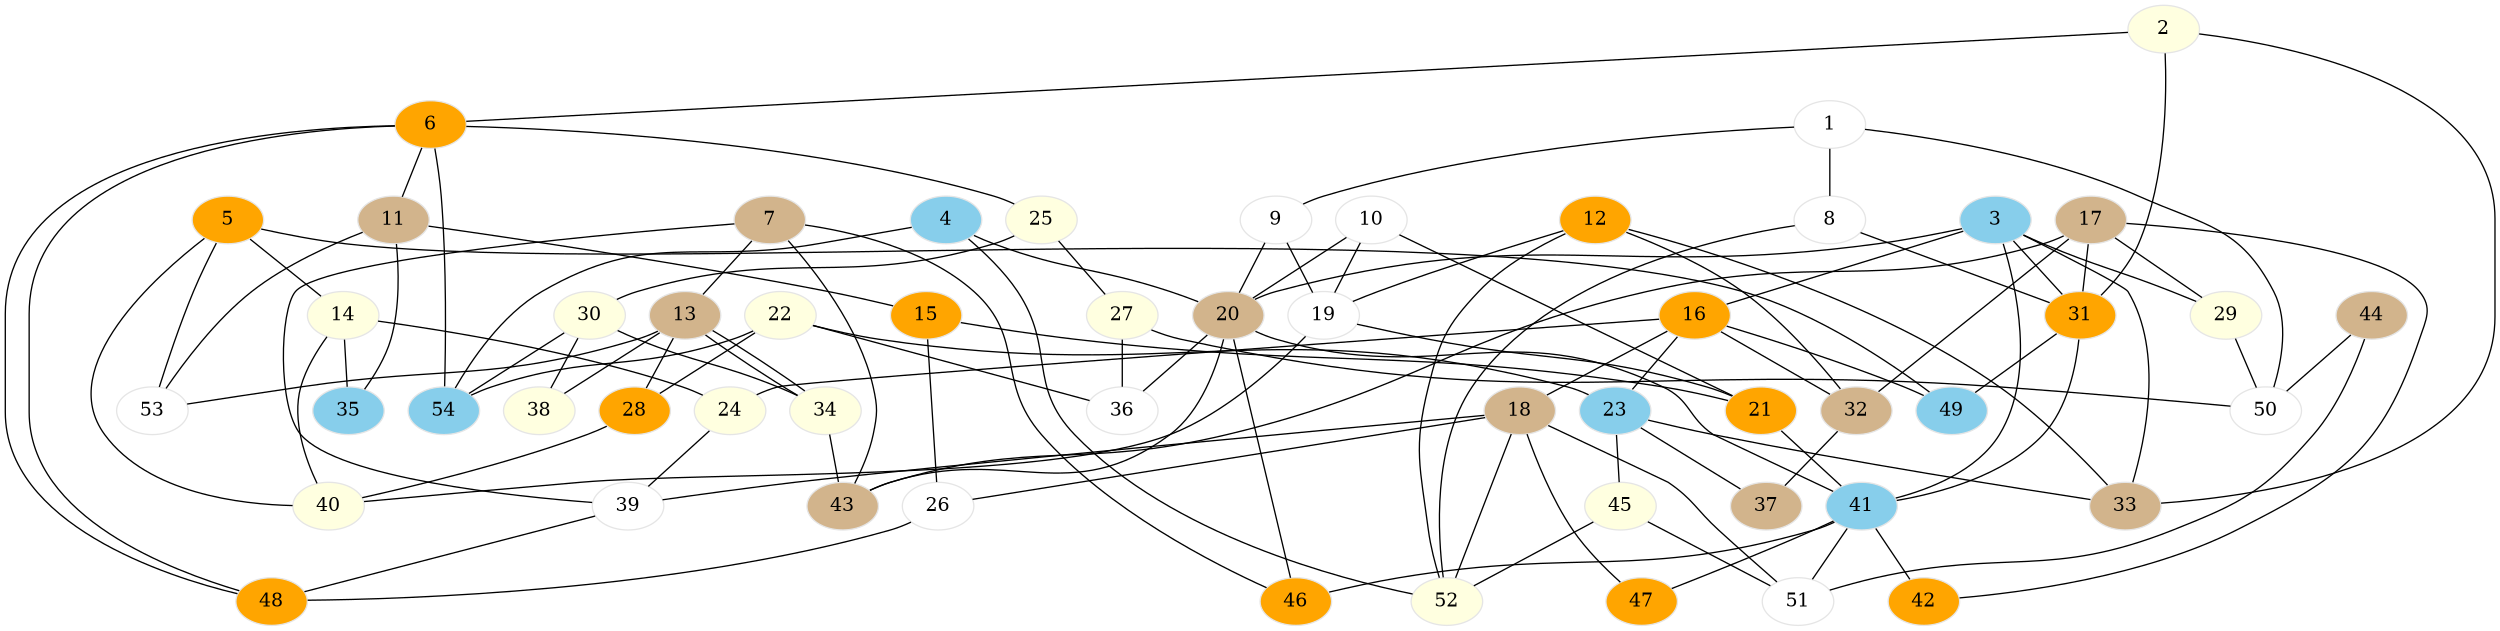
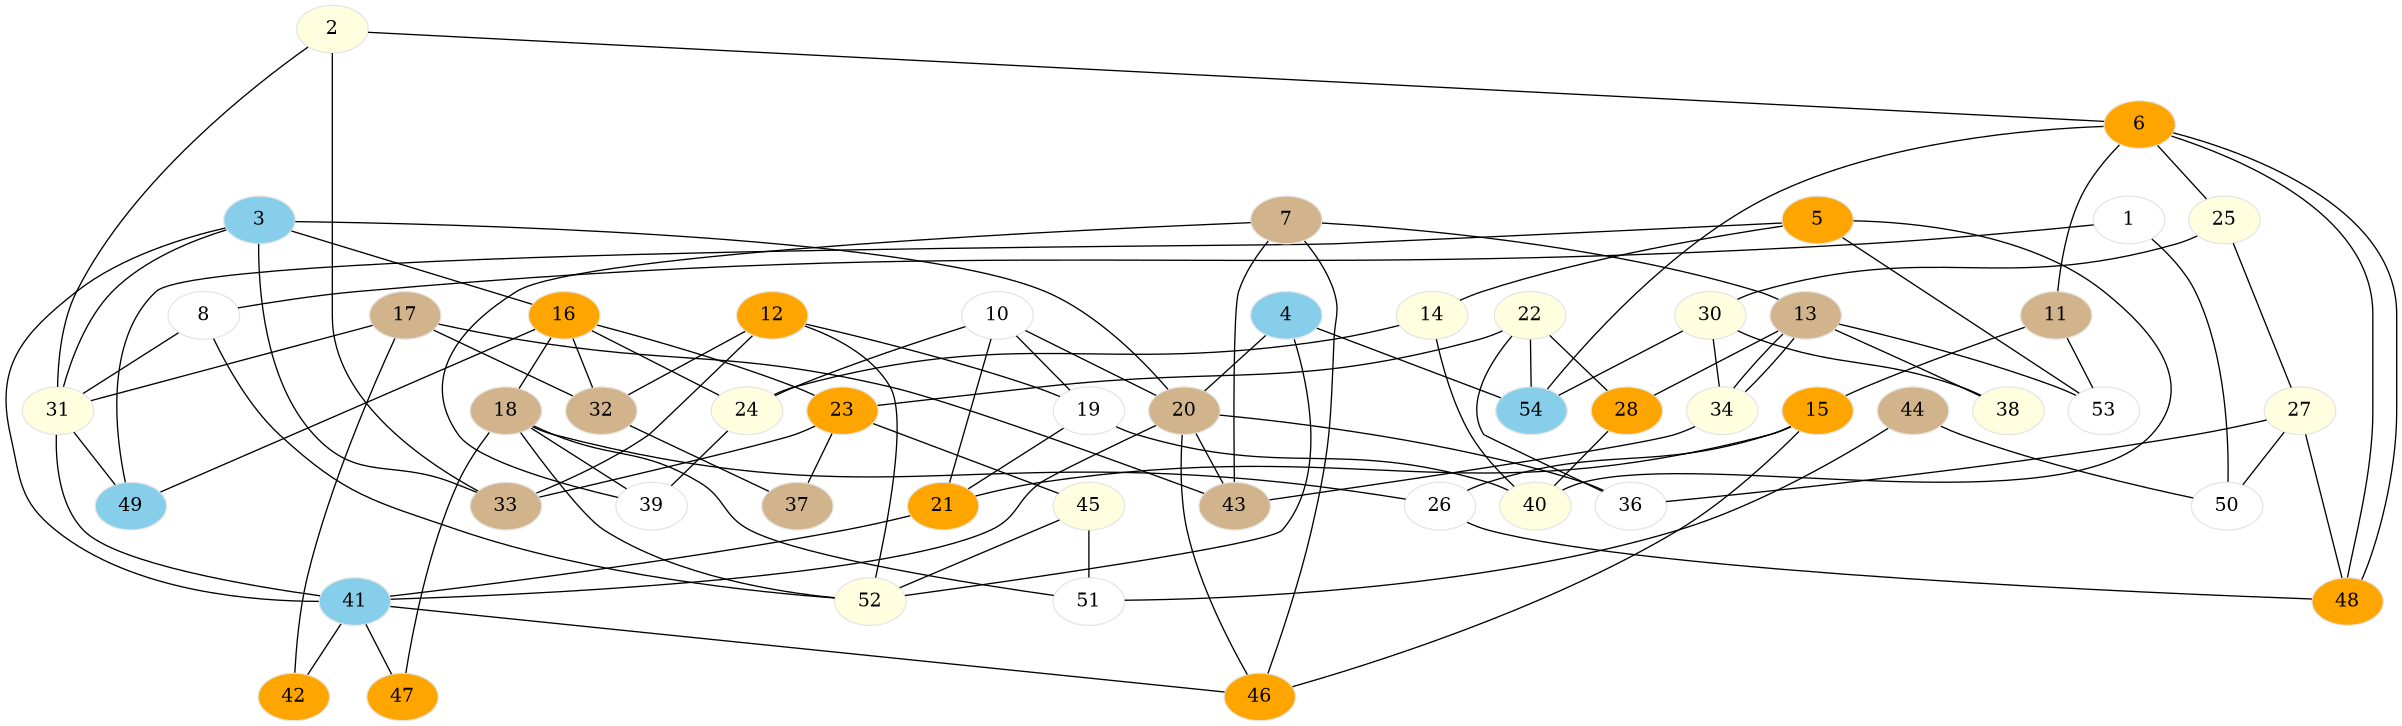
node "9": removed
node "31": fillcolor orange -> lightyellow
node "29": removed
edge "10" -- "24": added
node "35": removed
node "23": fillcolor skyblue -> orange
edge "39" -- "48": now "27" -- "48"
edge "41" -- "51": removed
edge "15" -- "46": added
